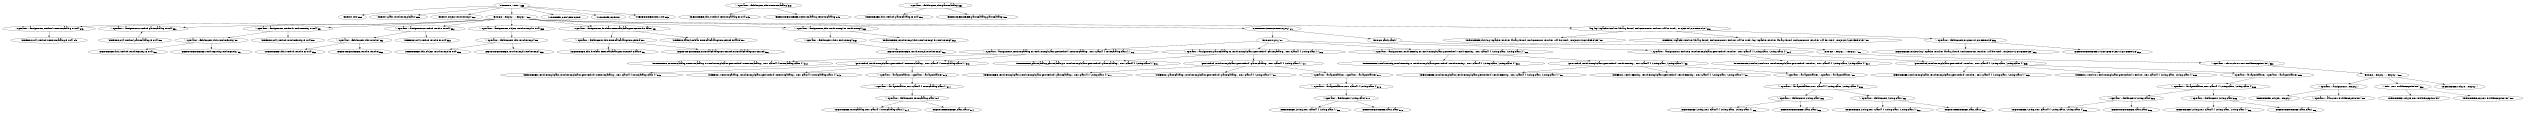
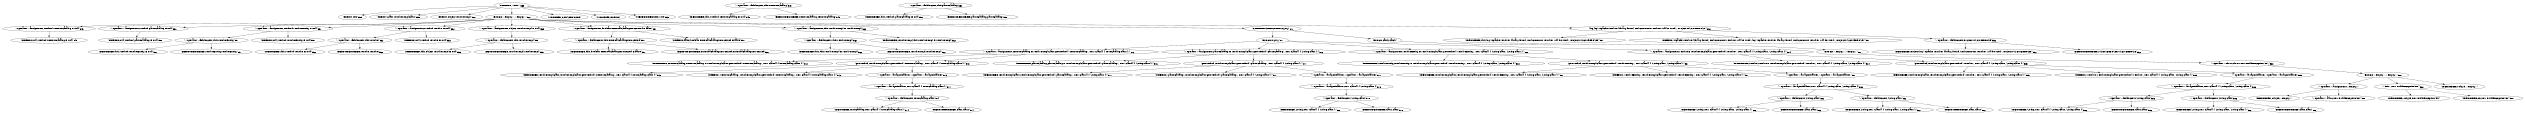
edge "(LITERAL,null,Method parseCatalog = null)" -> "(<operator>.assignment,Method parseCatalog = null)": reversed
node "(IDENTIFIER,this,this.resolverImpl = resolverImpl)": added
